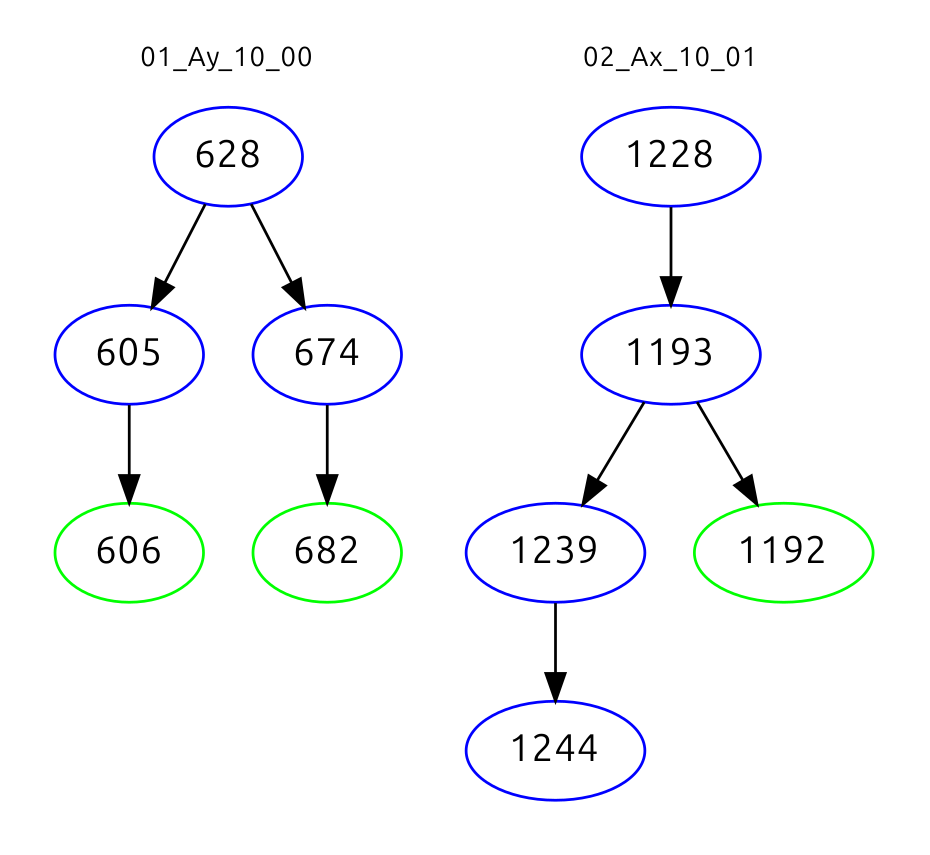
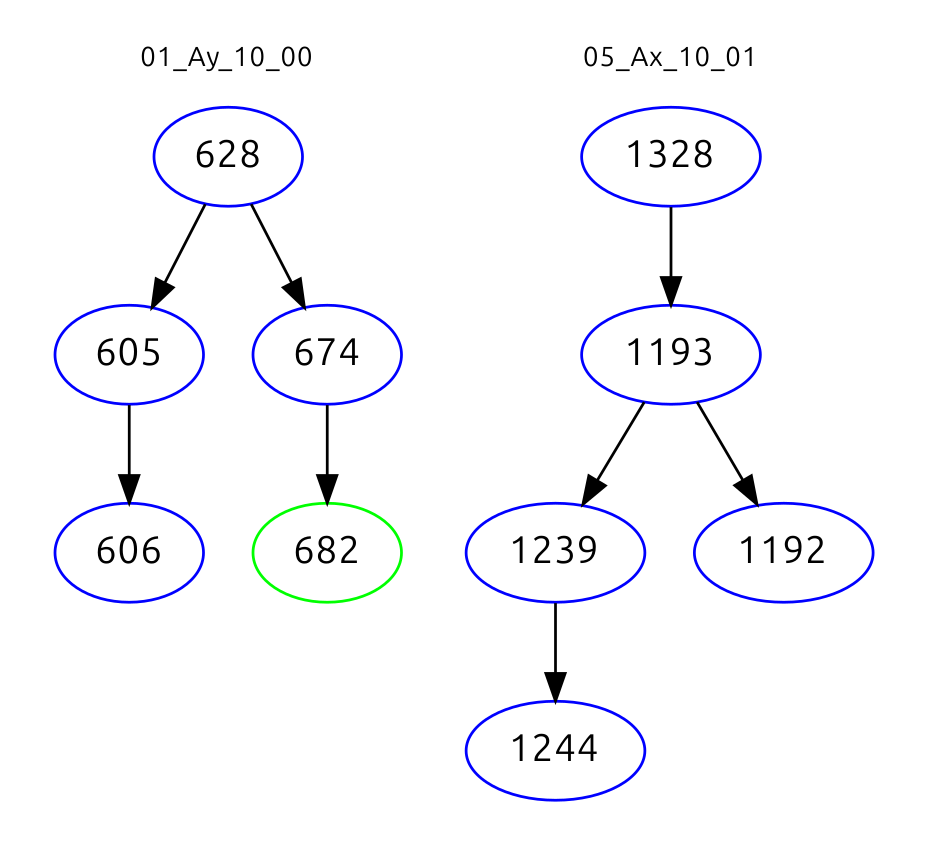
cluster "02_Ax_10_01": label "02_Ax_10_01" -> "05_Ax_10_01"
node "1228": label "1228" -> "1328"
node "606": color green -> blue
node "1192": color green -> blue
